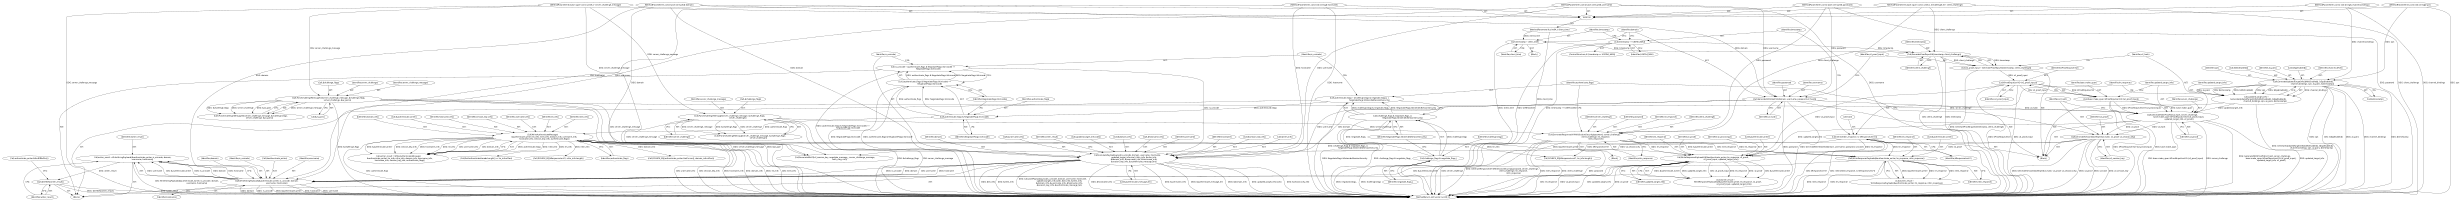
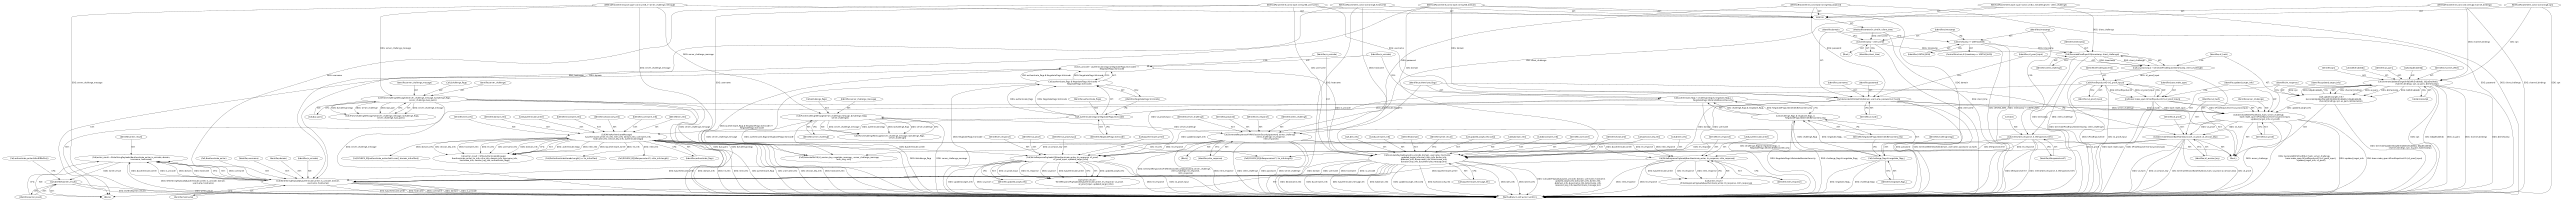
node "(Call,&lm_info)": added
